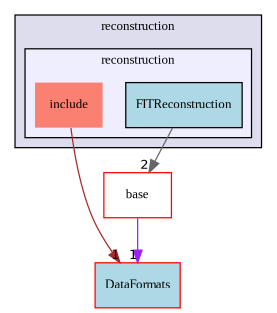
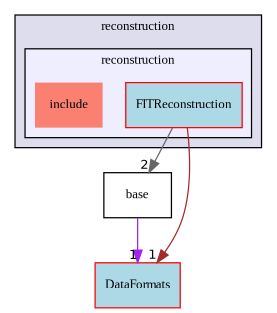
node "FITReconstruction": color black -> red
edge "include" -> "DataFormats": now "FITReconstruction" -> "DataFormats"
node "base": color red -> black
